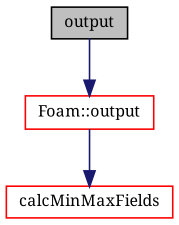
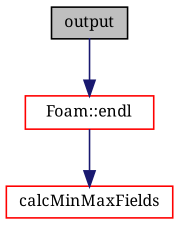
node "Foam::output": label "Foam::output" -> "Foam::endl"
